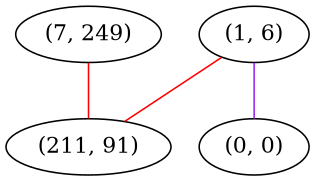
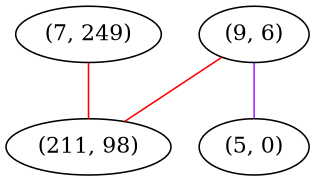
node "(1, 6)": label "(1, 6)" -> "(9, 6)"
node "(211, 91)": label "(211, 91)" -> "(211, 98)"
node "(0, 0)": label "(0, 0)" -> "(5, 0)"
